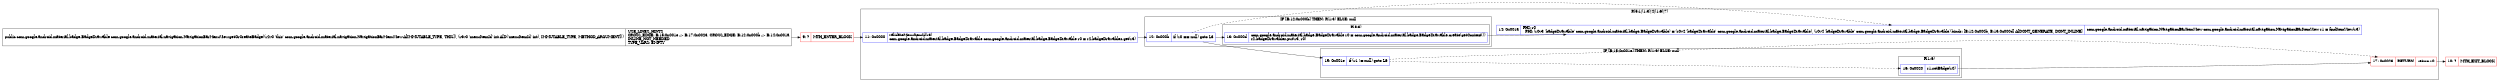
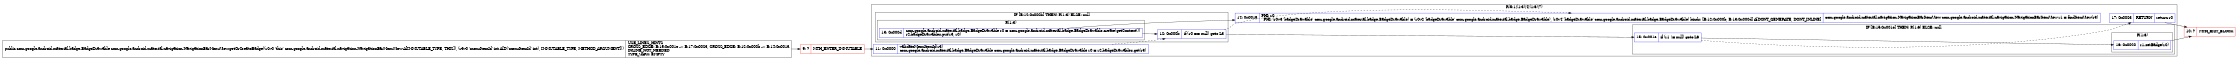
cluster "R(8:3)": label "R(8:3)" -> "R(1:3)"
node "9: ?": text "MTH_ENTER_BLOCK" -> "MTH_ENTER_IMMUTABLE"
edge "11: 0x0000" -> "12: 0x000b": style solid -> dashed
edge "12: 0x000b" -> "13: 0x000d": reversed
node "17: 0x0023": color red -> blue
edge "15: 0x001e" -> "16: 0x0020": style dashed -> solid
edge "16: 0x0020" -> "17: 0x0023": now "16: 0x0020" -> "10: ?"
